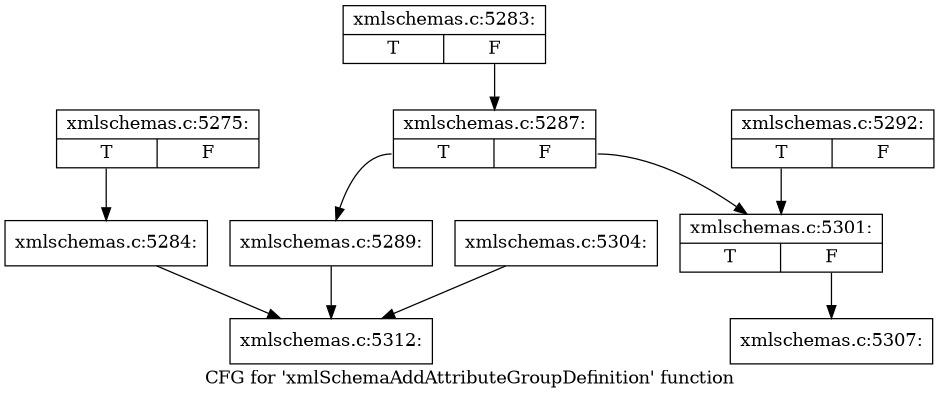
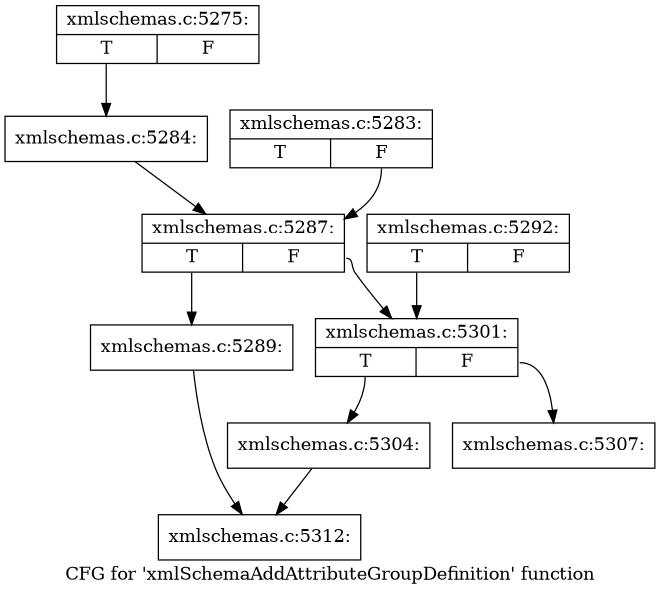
edge "xmlschemas.c:5284:" -> "xmlschemas.c:5312:": now "xmlschemas.c:5284:" -> "xmlschemas.c:5287:"
edge "xmlschemas.c:5301:" -> "xmlschemas.c:5304:": added
